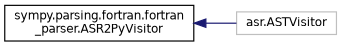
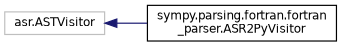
edge "asr.ASTVisitor" -> "sympy.parsing.fortran.fortran _parser.ASR2PyVisitor": reversed
